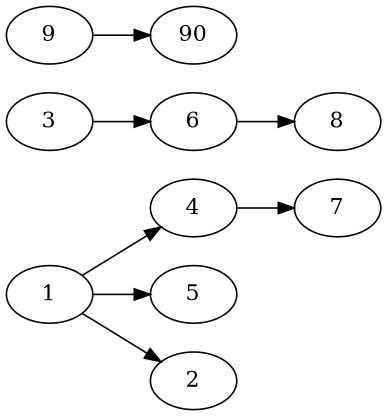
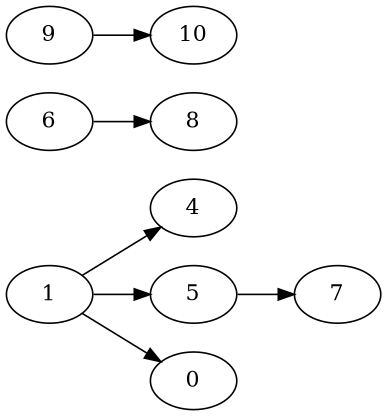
node "90": label "90" -> "10"
node "3": removed
edge "4" -> "7": now "5" -> "7"
node "2": label "2" -> "0"
